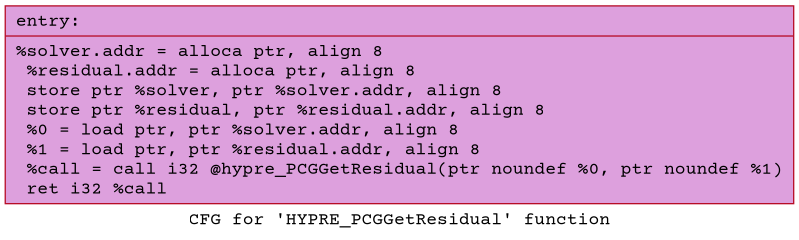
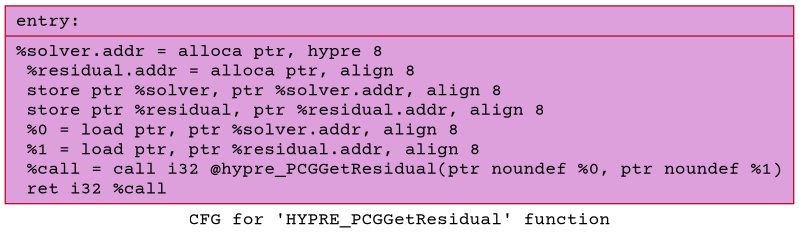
node "entry:": text "%solver.addr = alloca ptr, align 8" -> "%solver.addr = alloca ptr, hypre 8"
